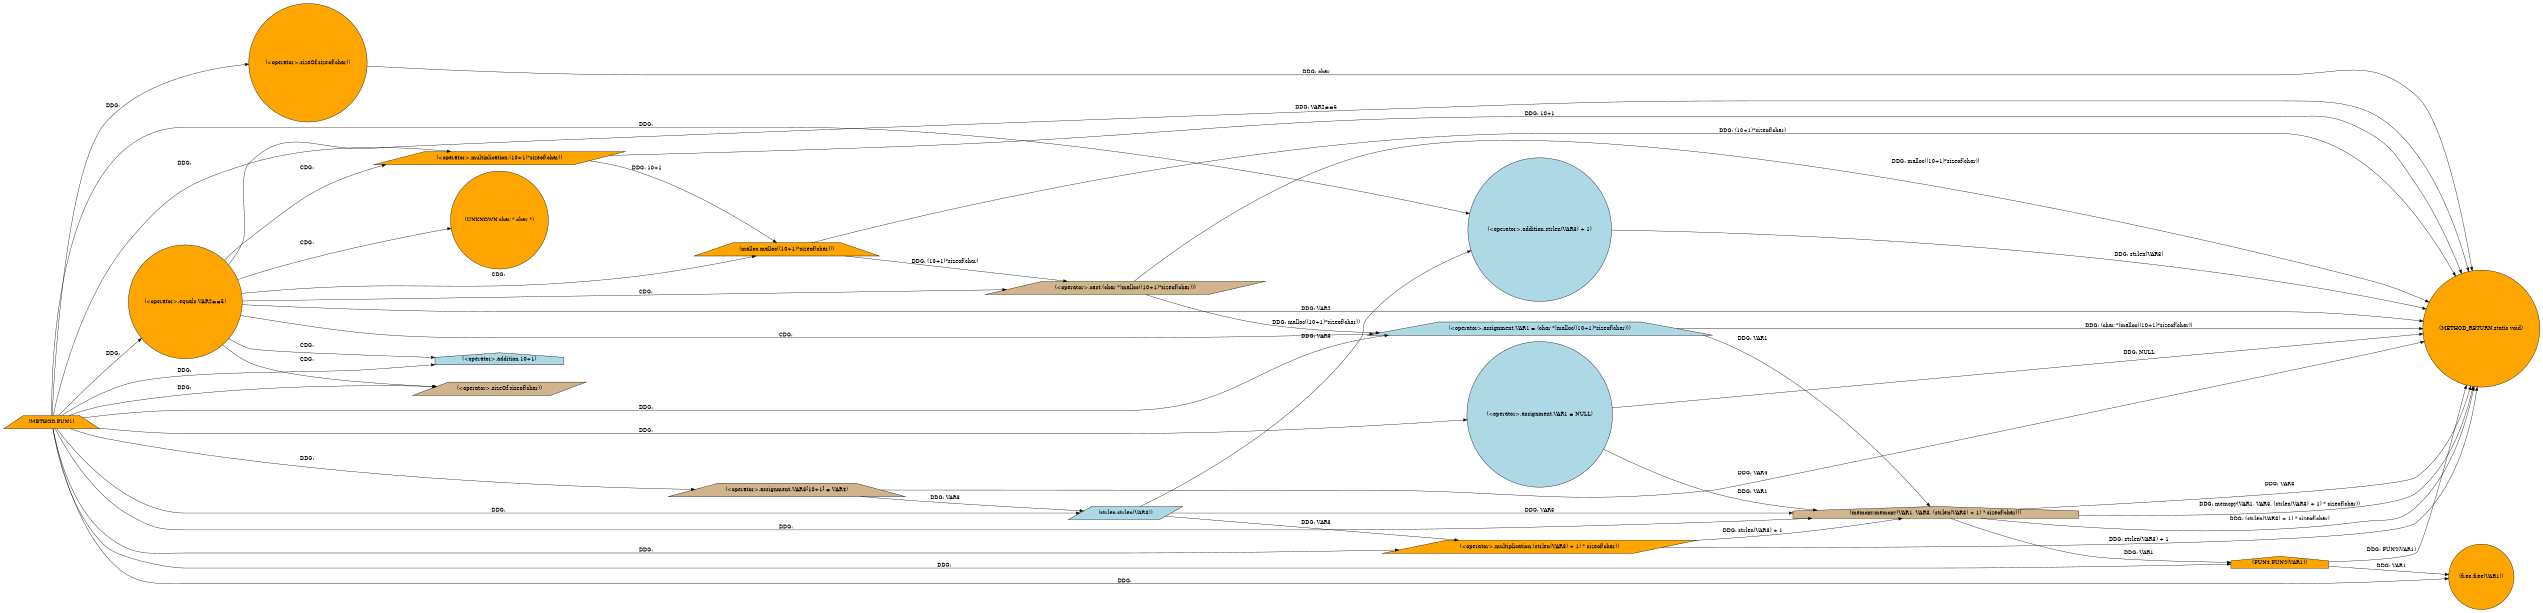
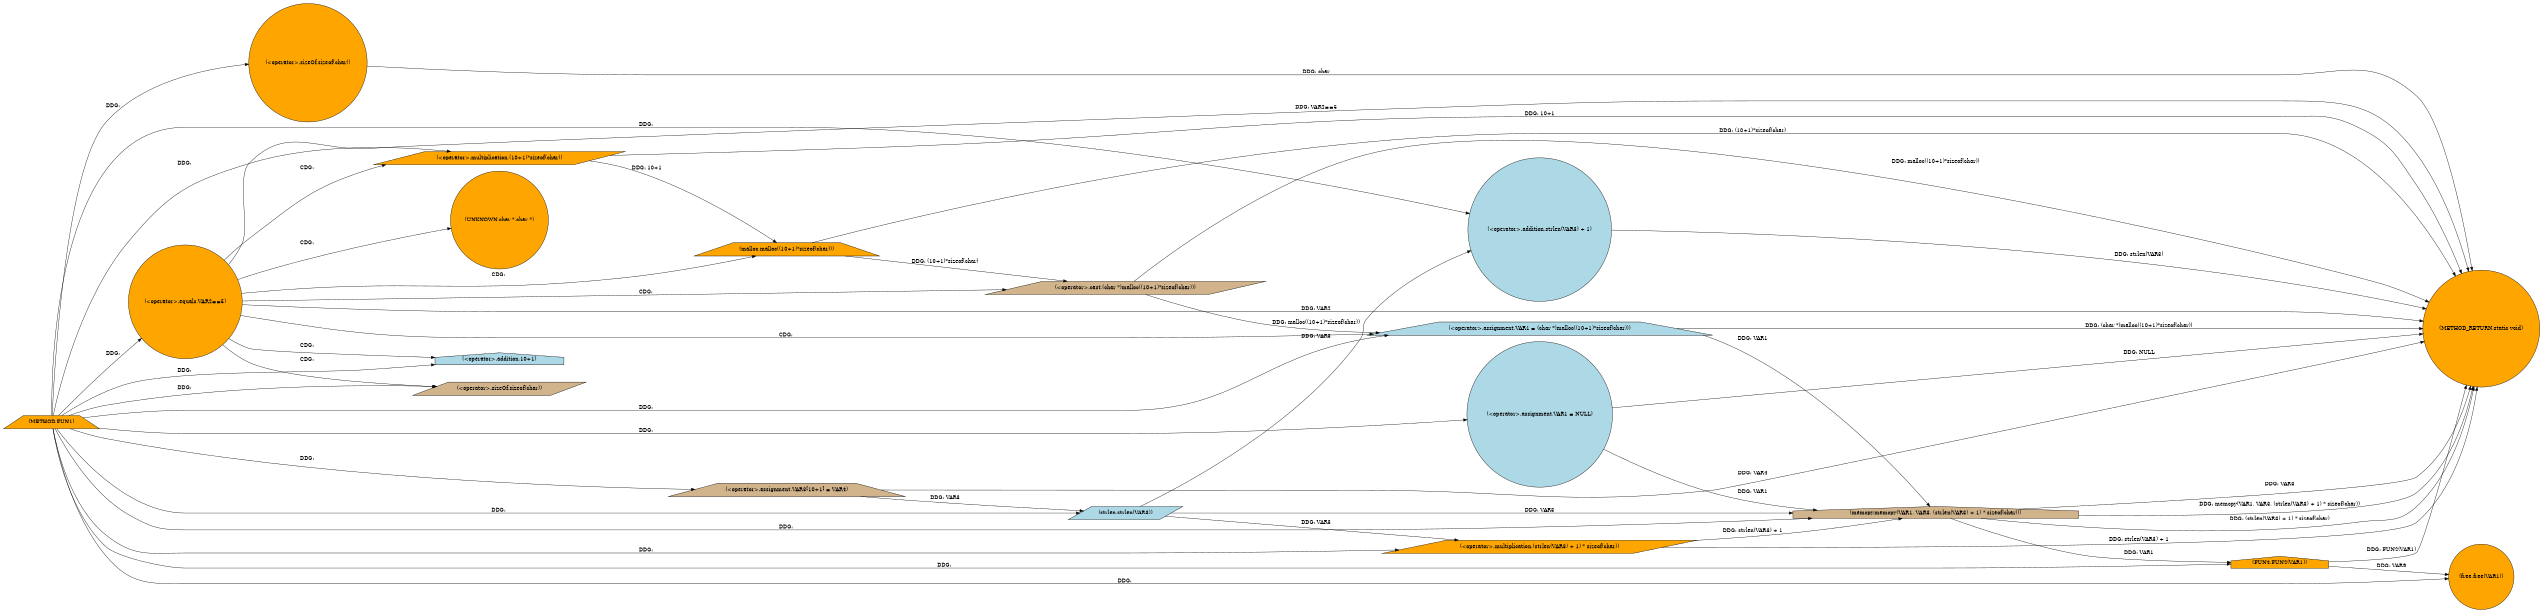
edge "(FUN4,FUN2(VAR1))" -> "(free,free(VAR1))": label "DDG: VAR1" -> "DDG: VAR9"
